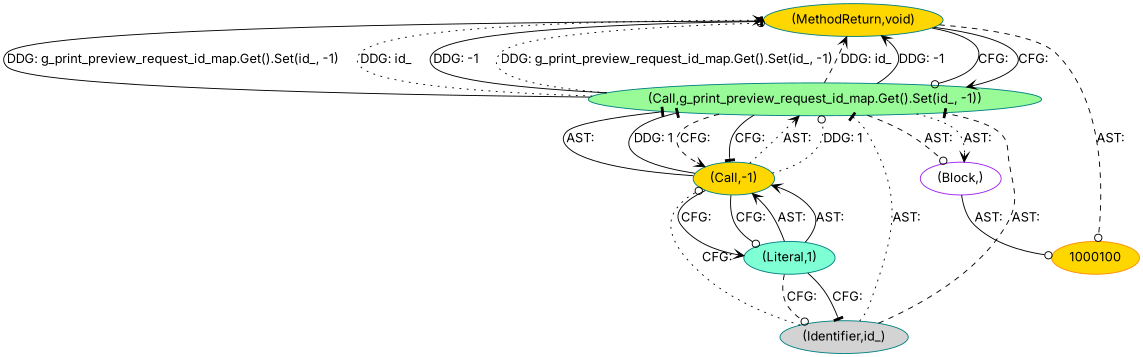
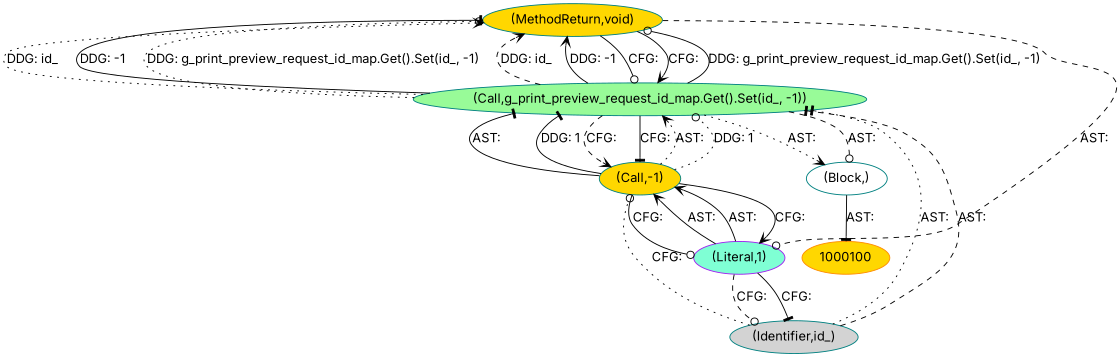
edge "(MethodReturn,void)" -> "1000100": now "(MethodReturn,void)" -> "(Literal,1)"
node "(Block,)": color purple -> teal
edge "(Block,)" -> "1000100": arrowhead odot -> tee
node "(Literal,1)": color teal -> purple
